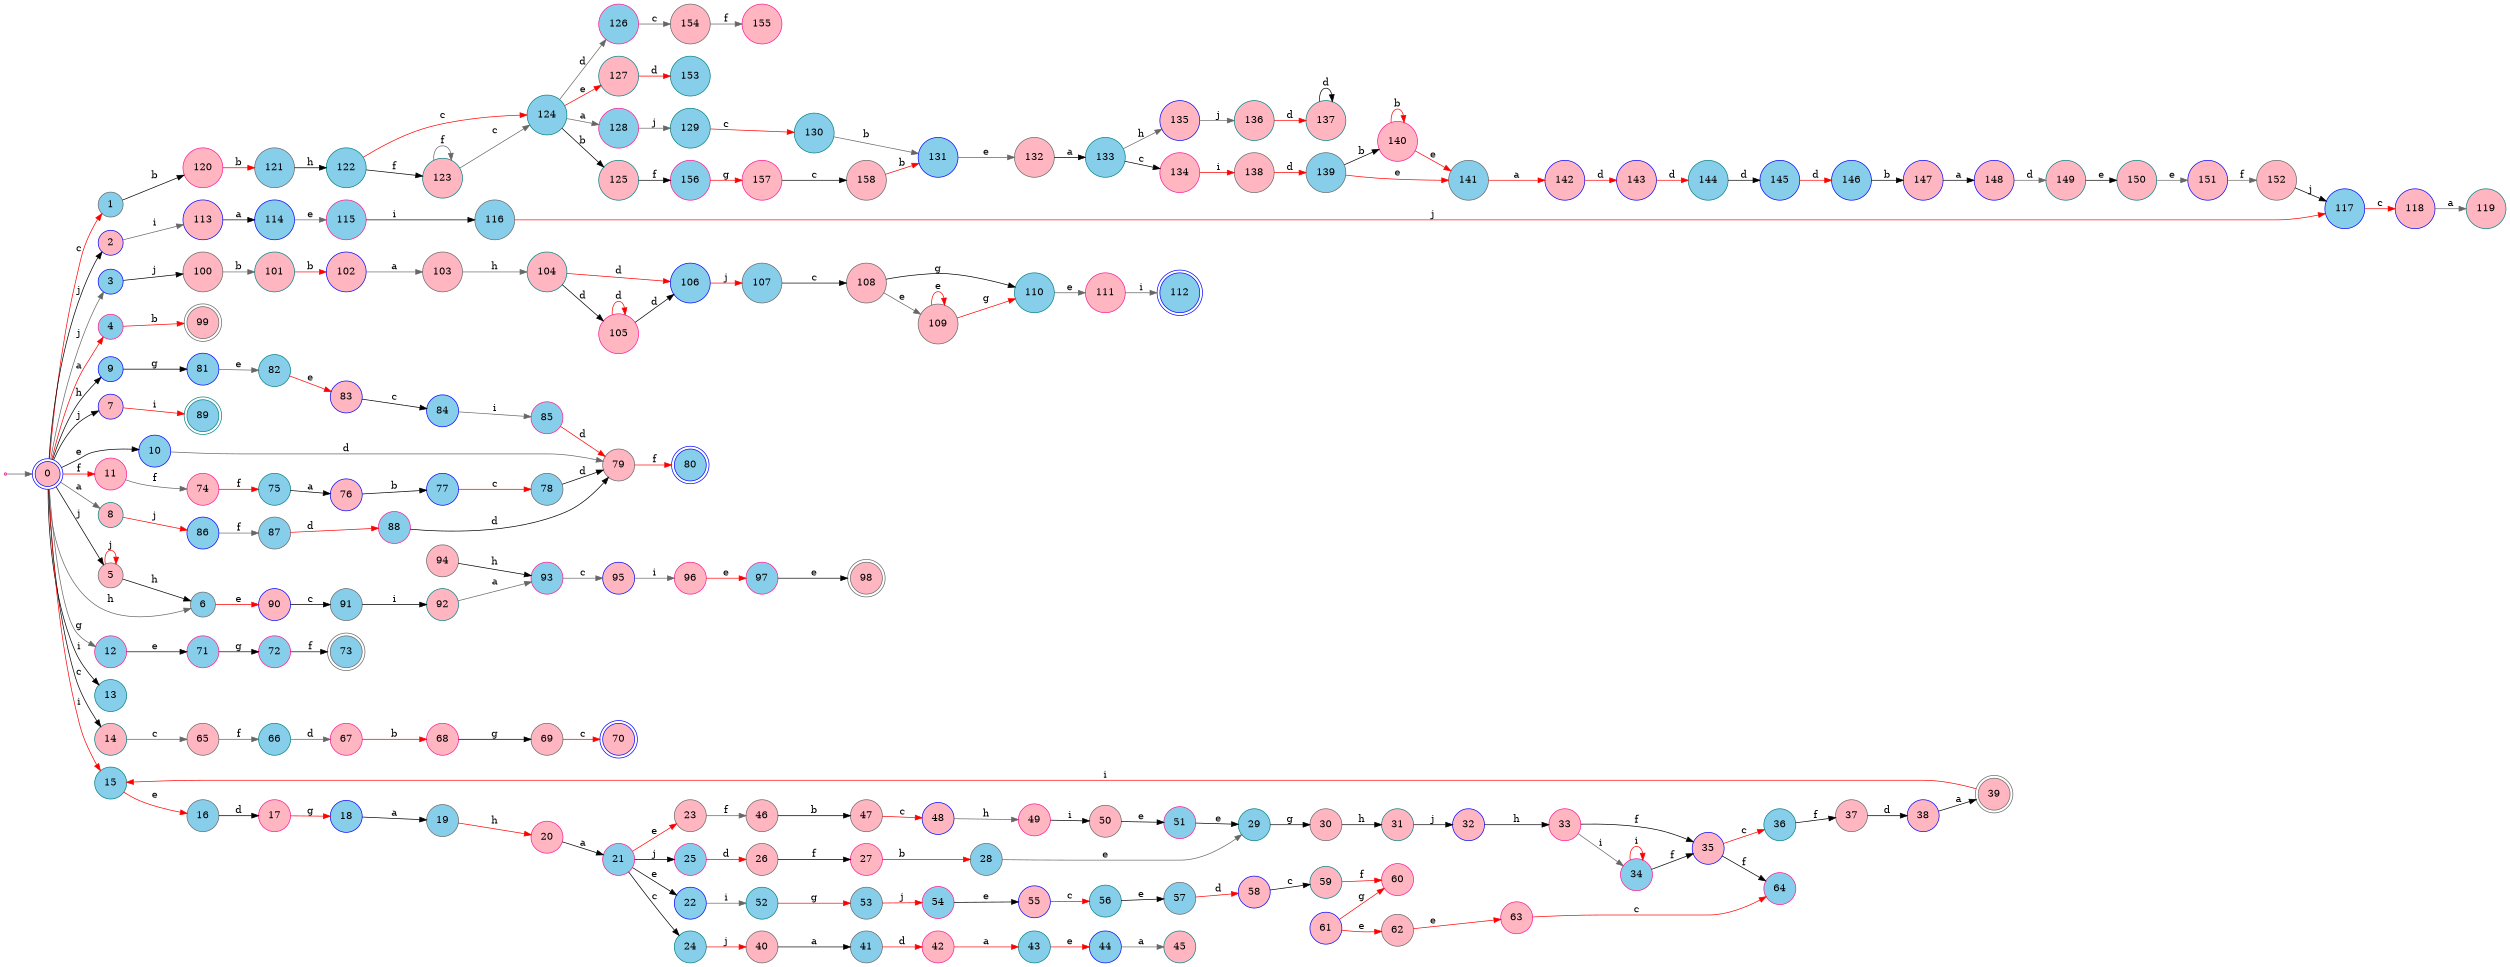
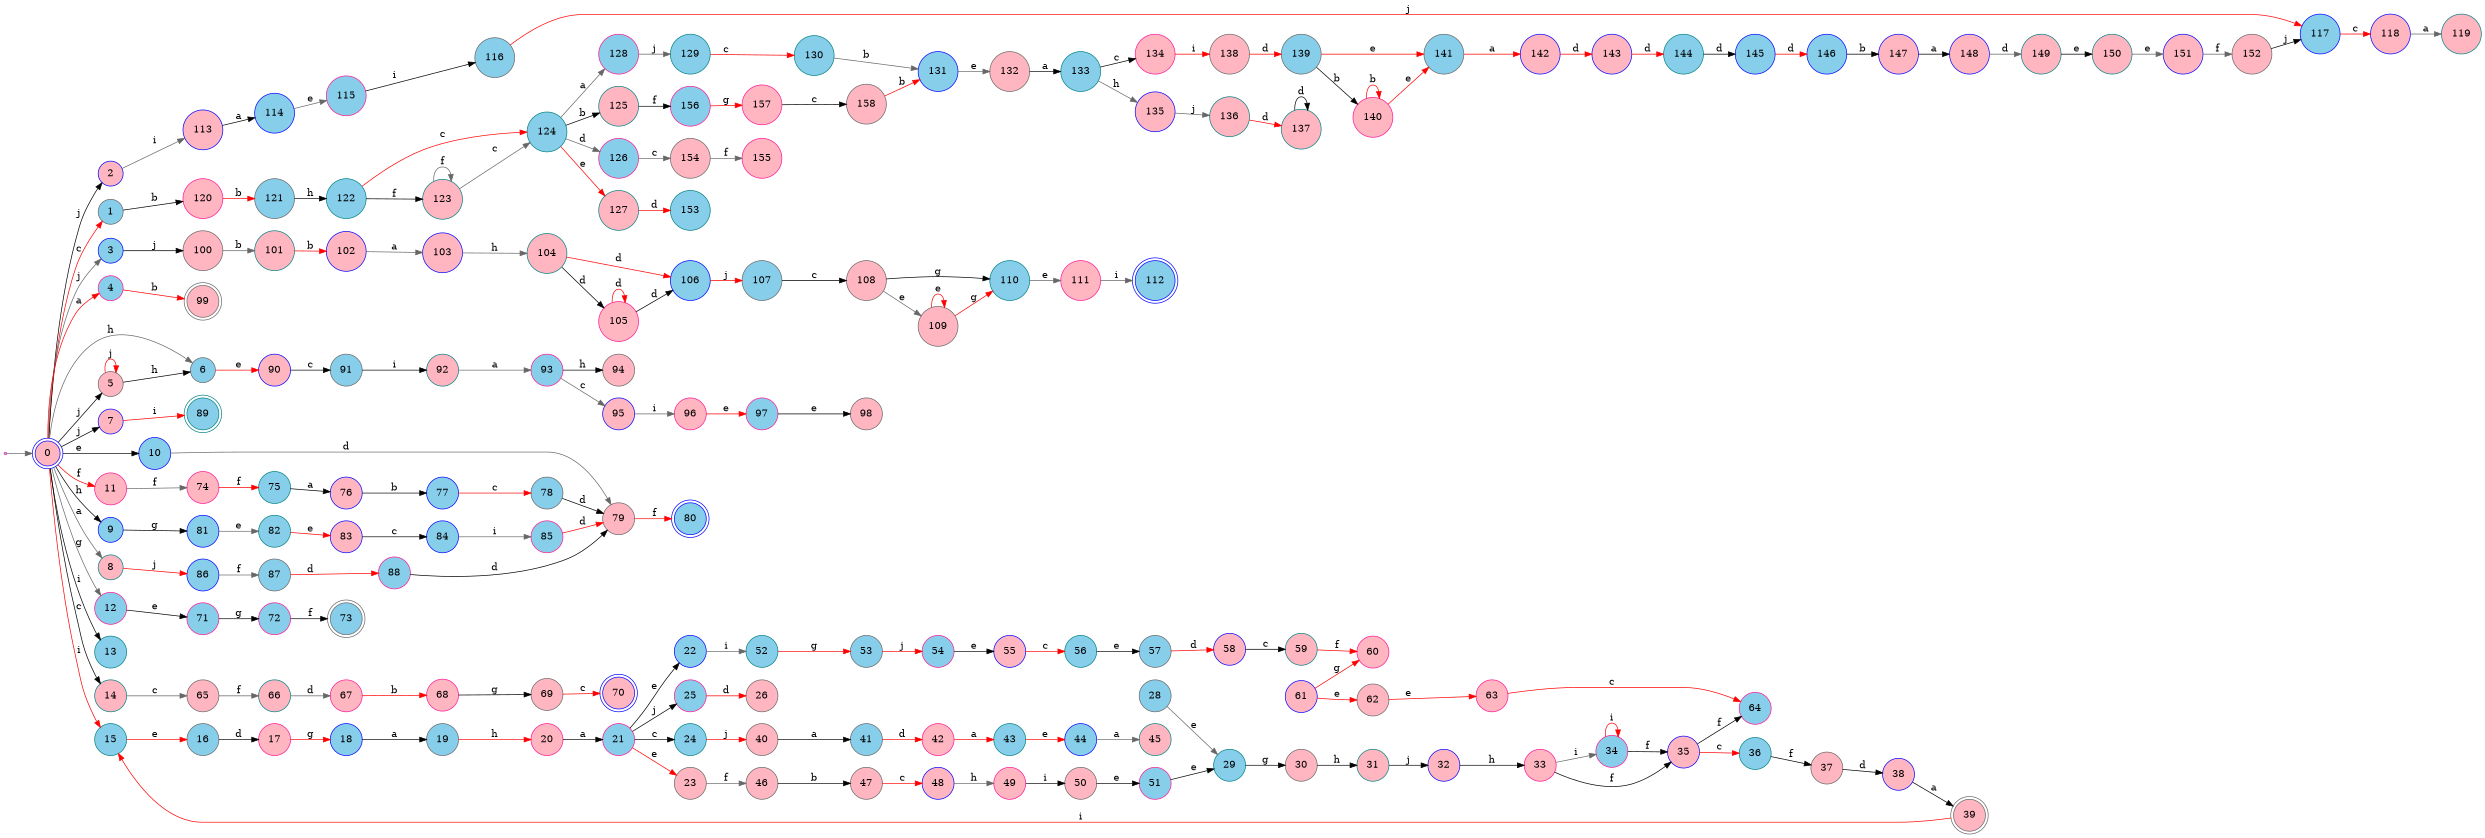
node "103": color gray40 -> blue
edge "94" -> "93": reversed
node "98": shape doublecircle -> circle
node "66": fillcolor skyblue -> lightpink
node "27": removed
